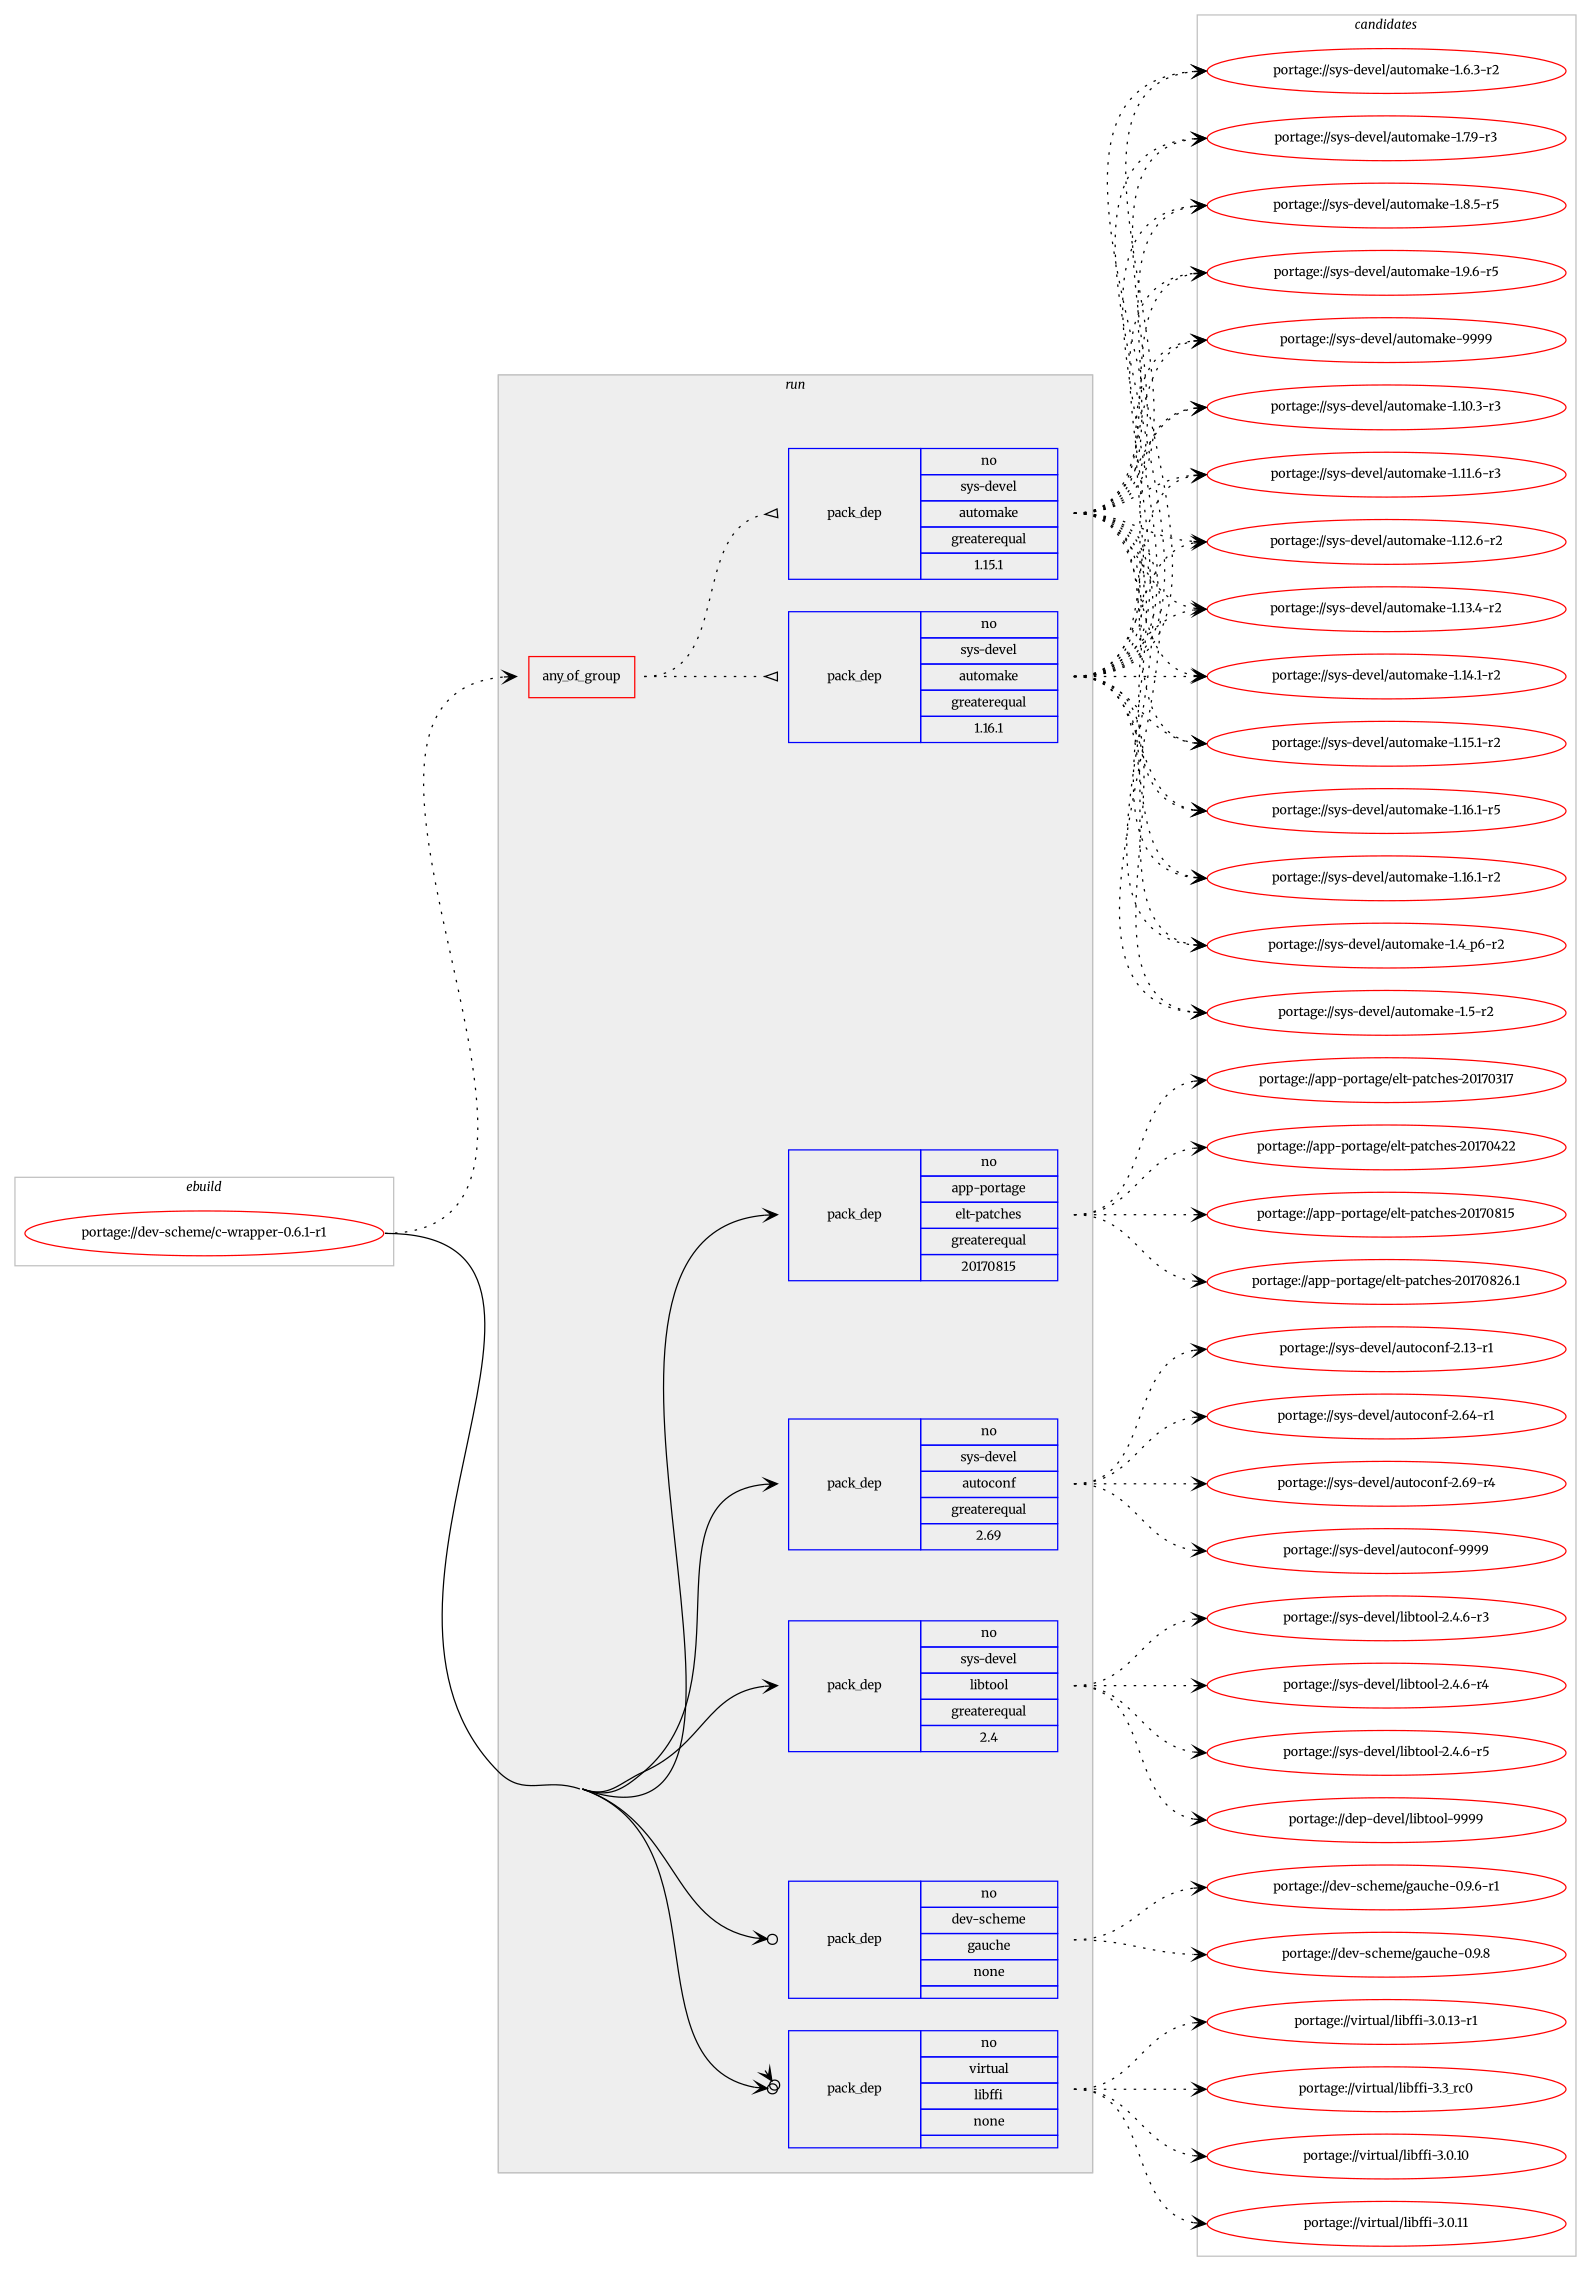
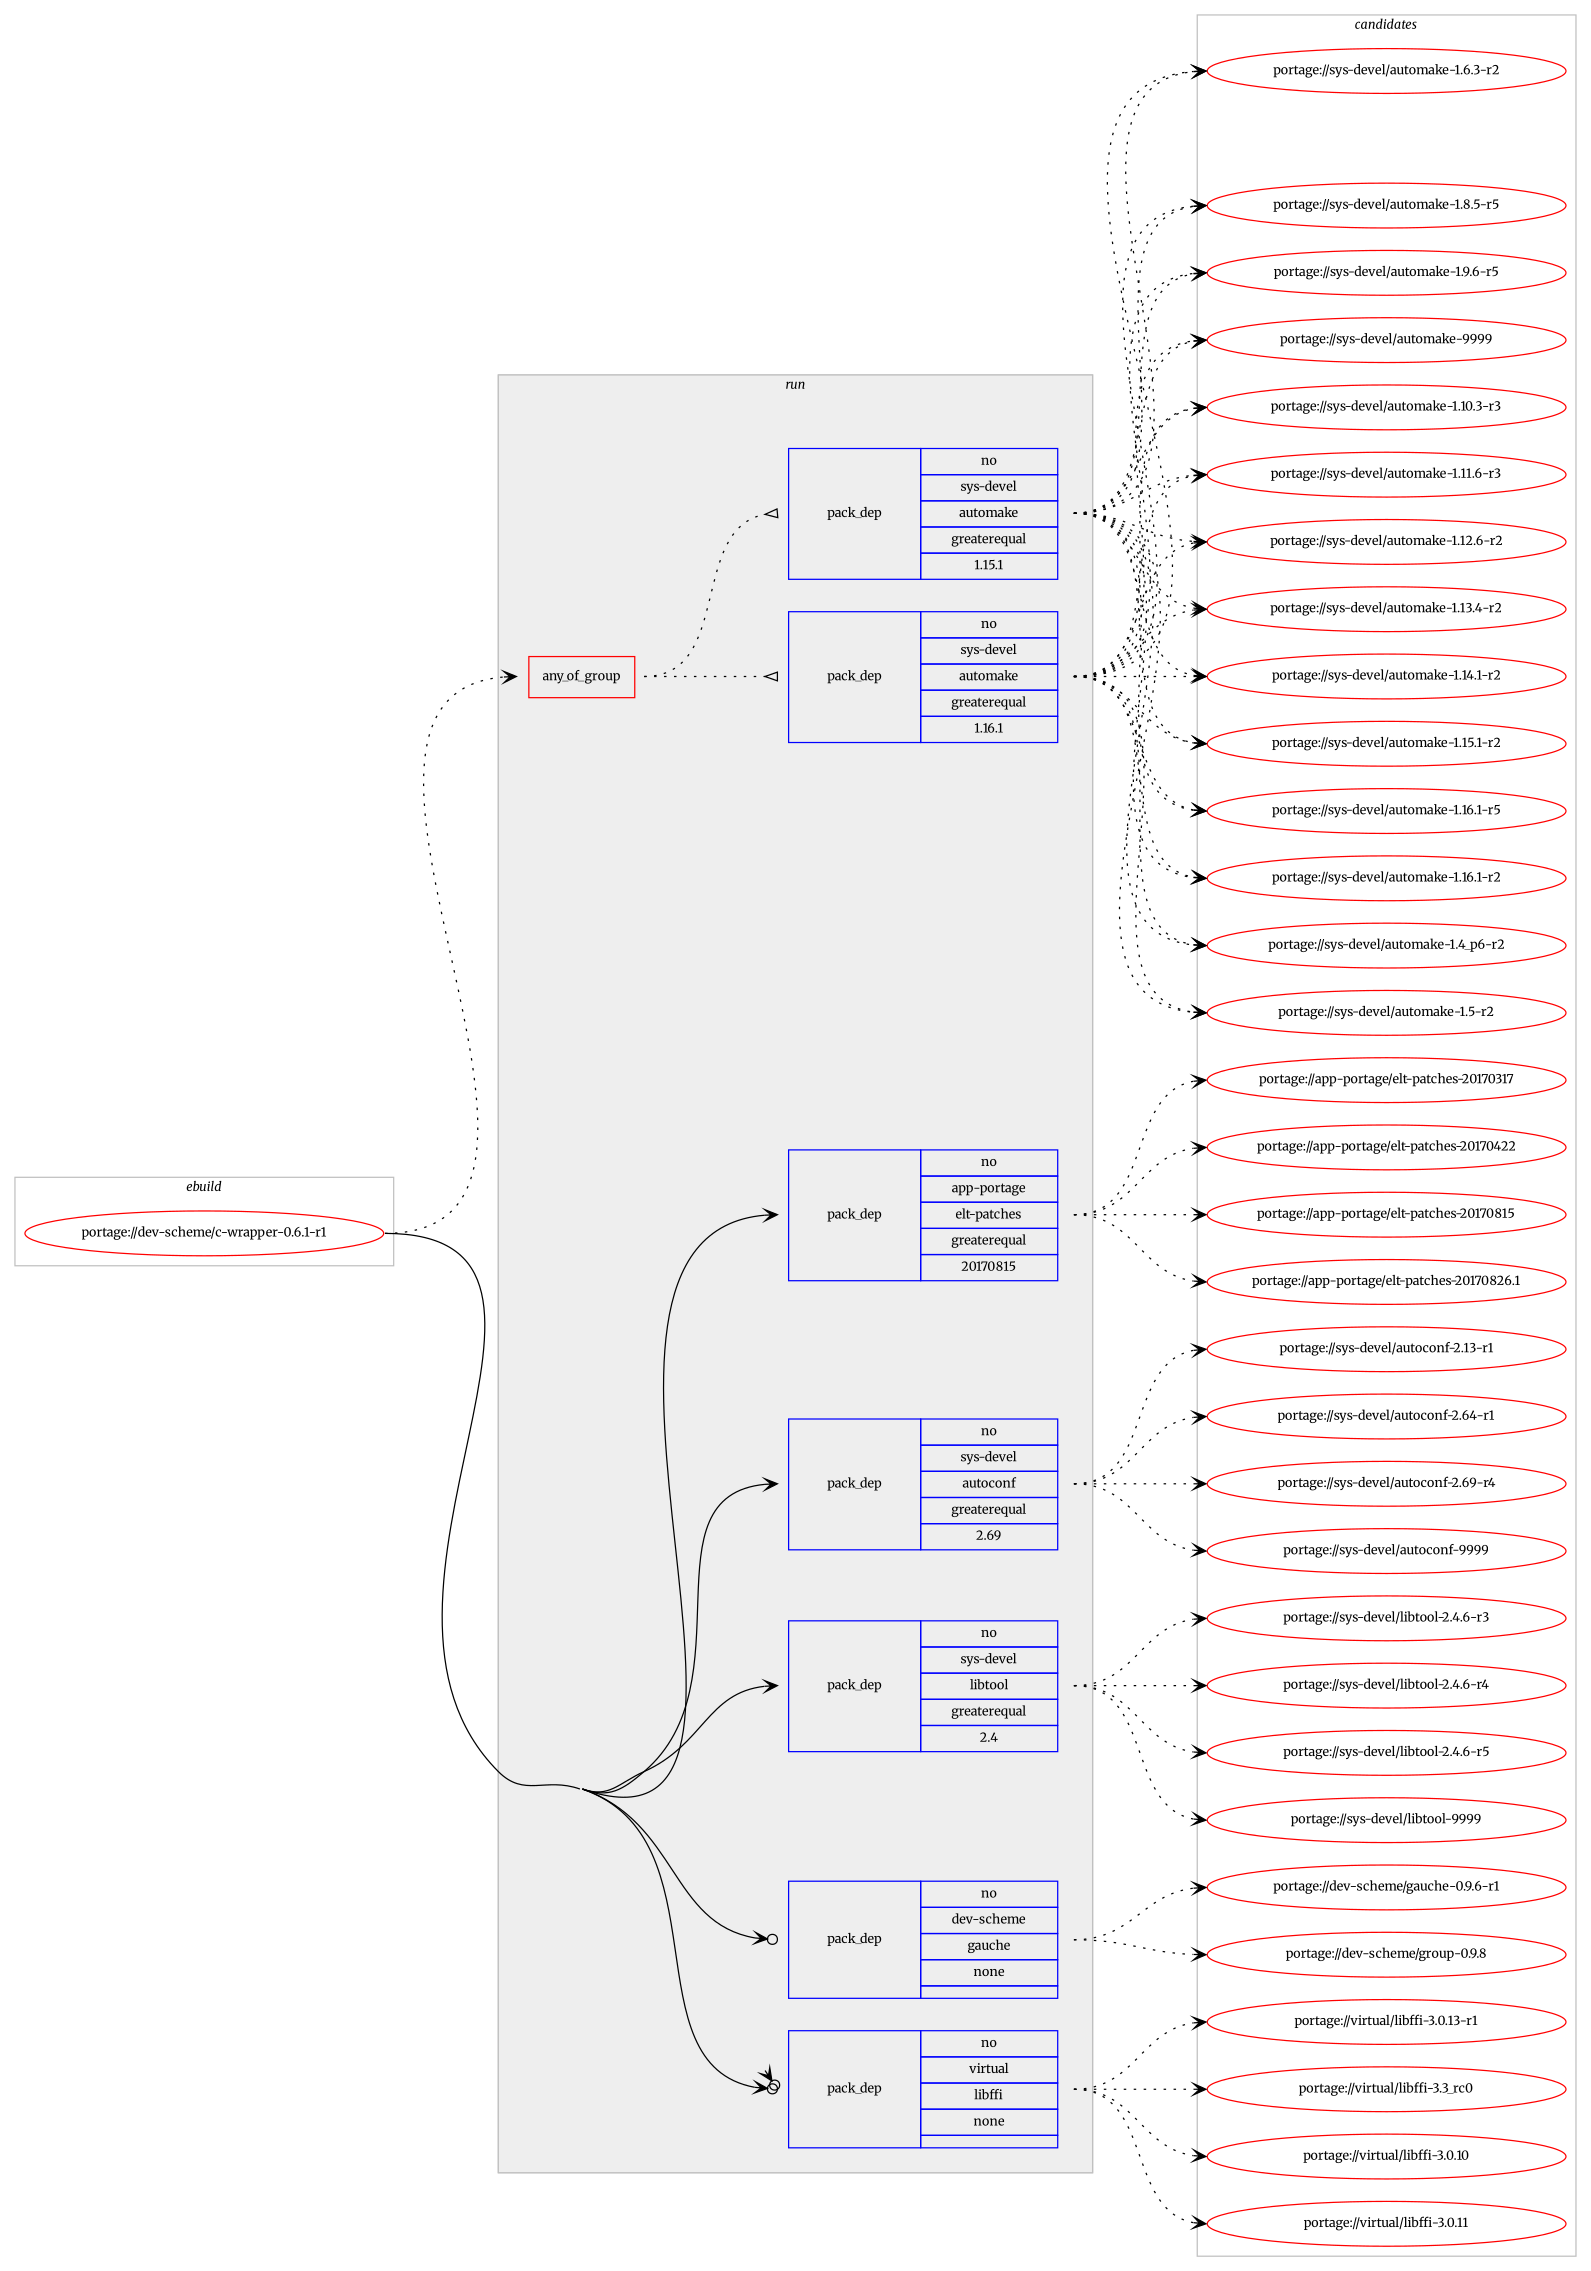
node "portage://sys-devel/automake-1.7.9-r3": removed
node "portage://dep-devel/libtool-9999": label "portage://dep-devel/libtool-9999" -> "portage://sys-devel/libtool-9999"
node "portage://dev-scheme/gauche-0.9.8": label "portage://dev-scheme/gauche-0.9.8" -> "portage://dev-scheme/group-0.9.8"
